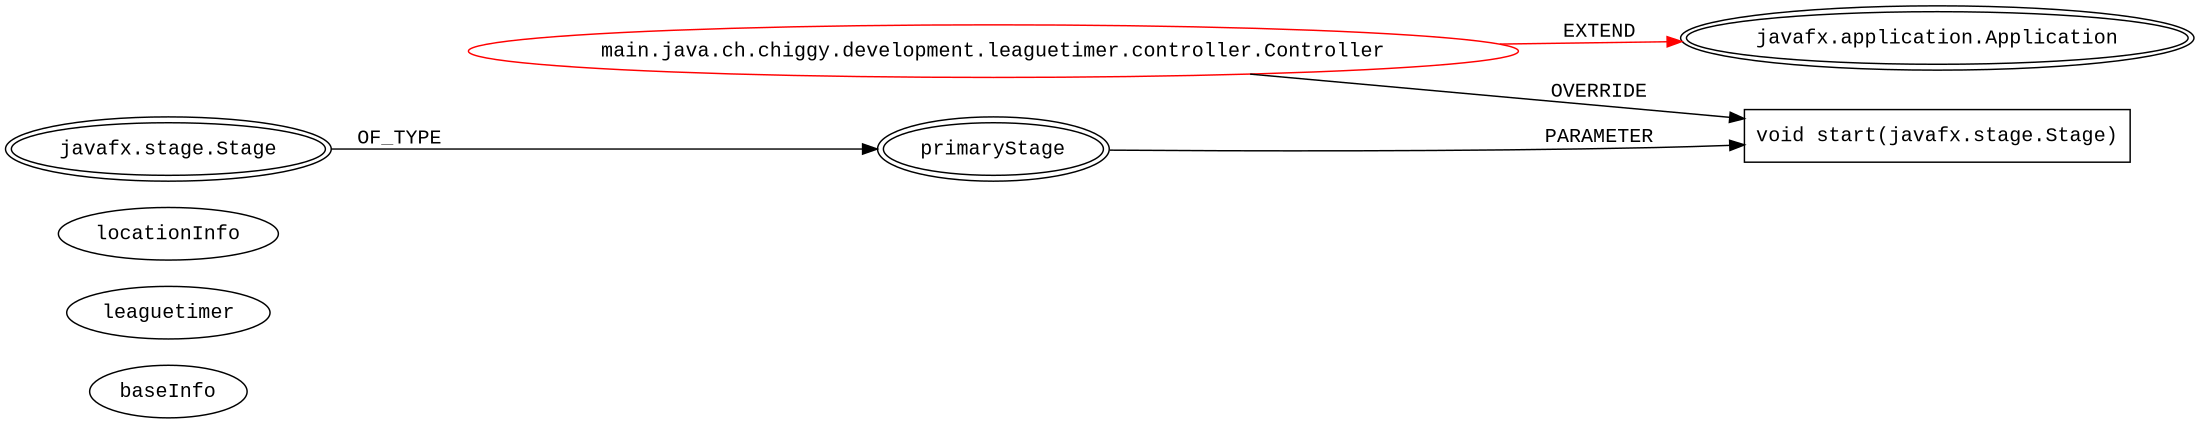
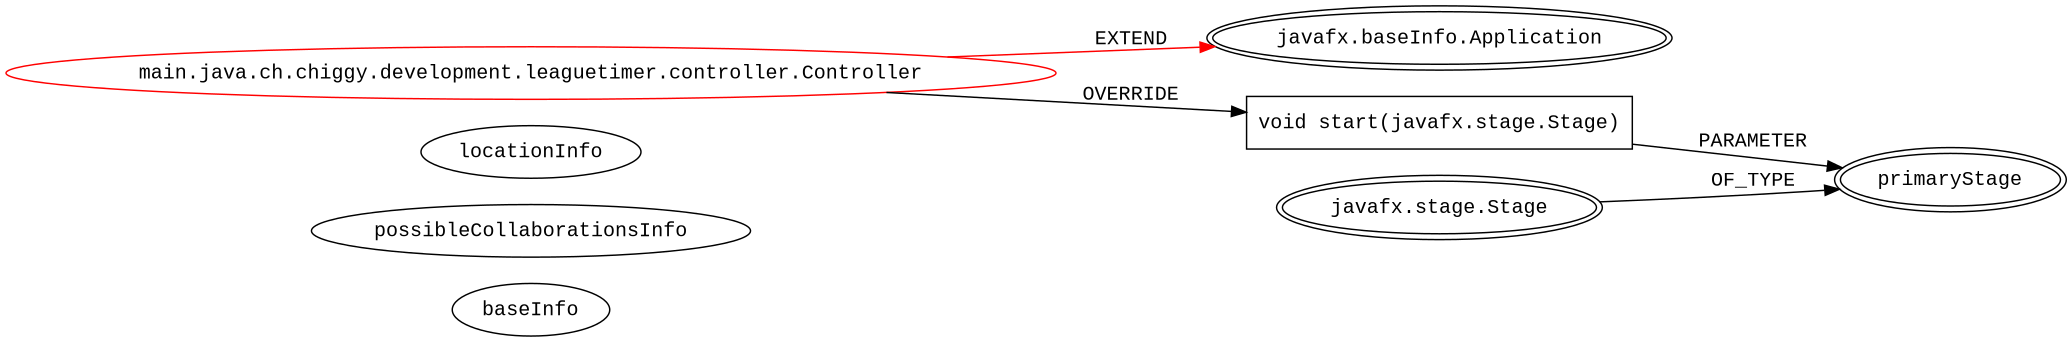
node "javafx.application.Application": label "javafx.application.Application" -> "javafx.baseInfo.Application"
edge "primaryStage" -> "void start(javafx.stage.Stage)": reversed
node "leaguetimer": label "leaguetimer" -> "possibleCollaborationsInfo"
